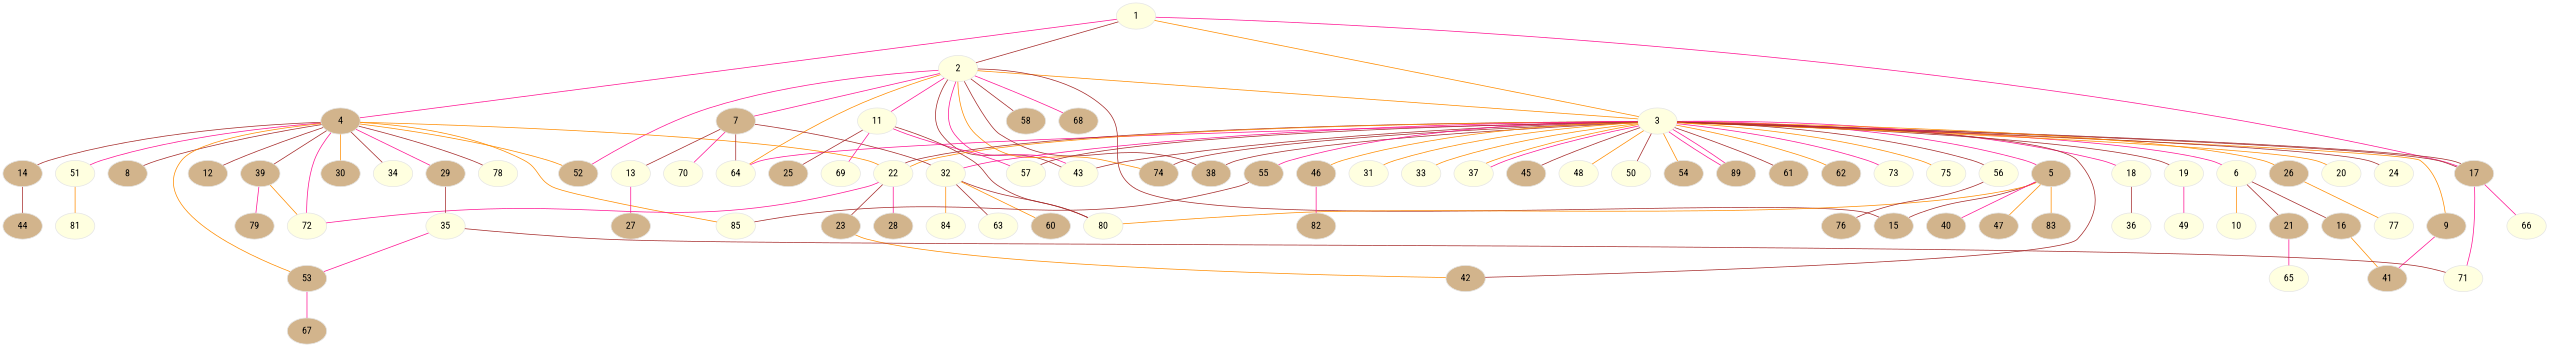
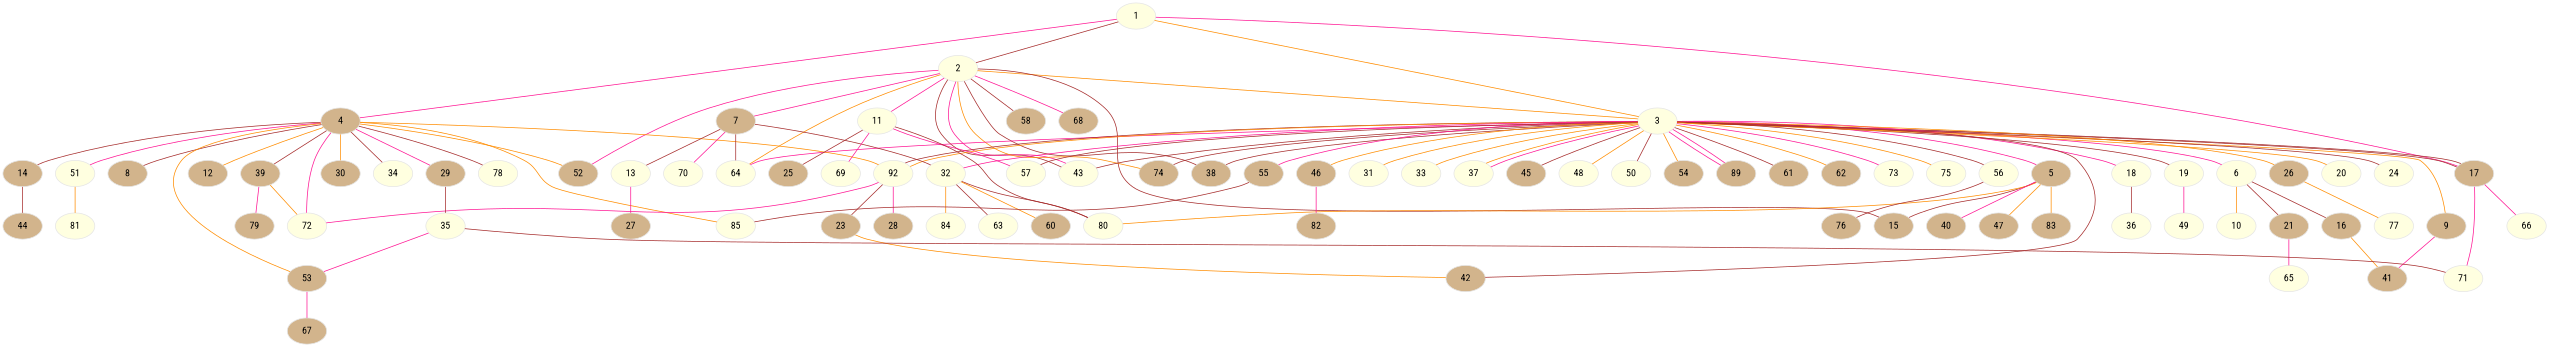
edge "4" -- "12": color brown -> darkorange
node "22": label "22" -> "92"
